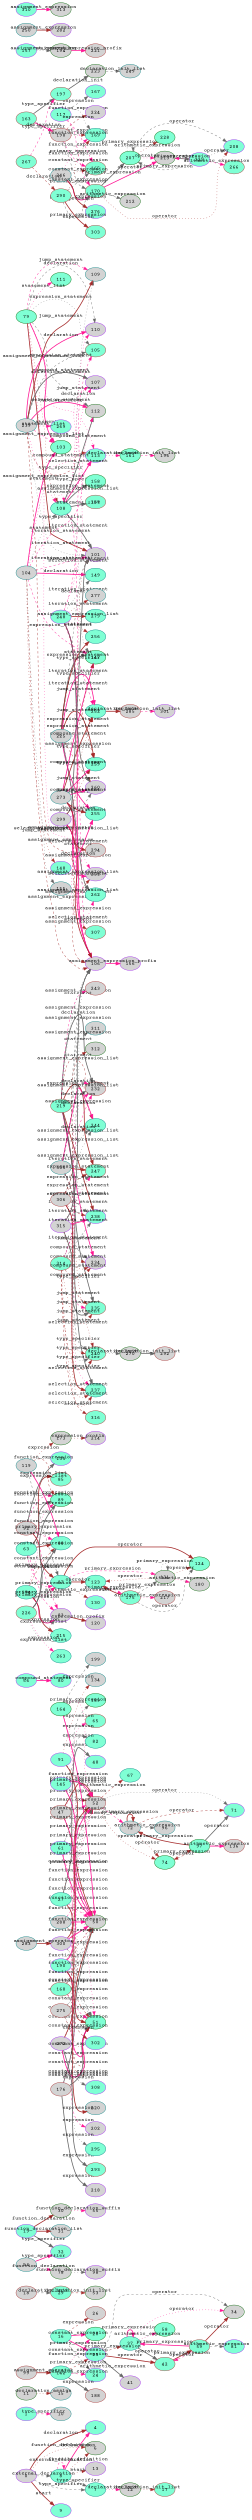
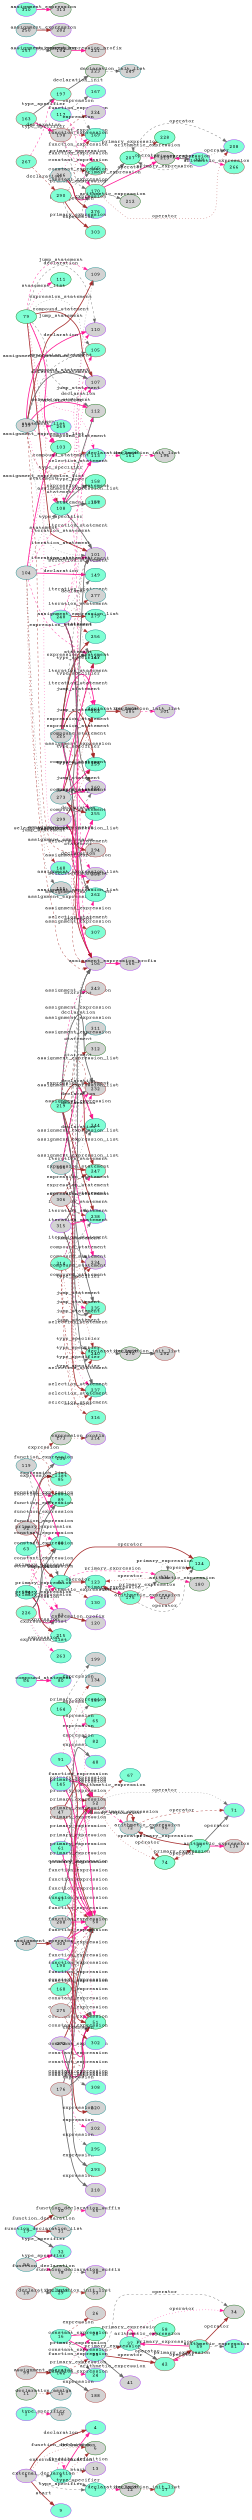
edge "79" -> "107": added, label "compound_statement"
edge "305" -> "232": color deeppink -> brown
edge "27" -> "50": color deeppink -> brown
